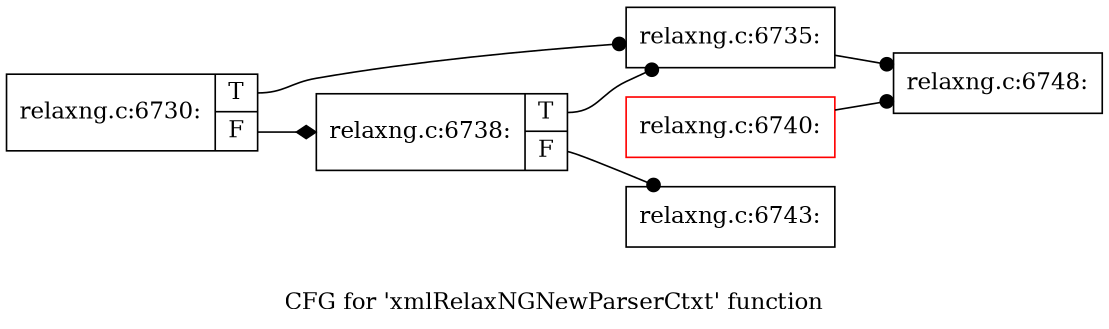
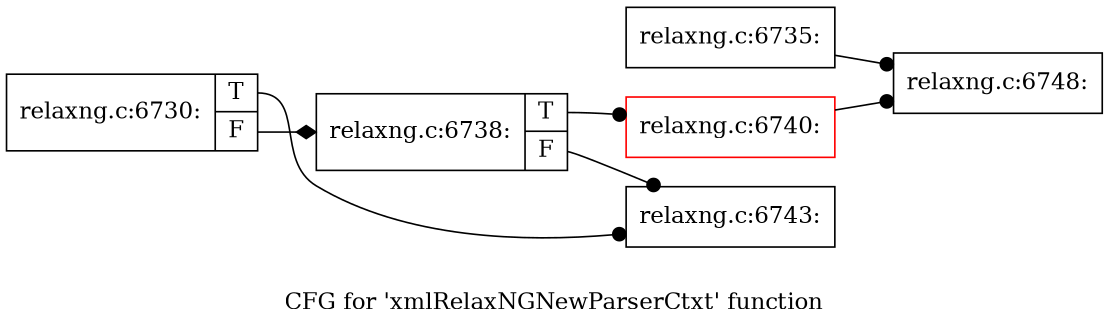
edge "relaxng.c:6730:" -> "relaxng.c:6735:": now "relaxng.c:6730:" -> "relaxng.c:6743:"
edge "relaxng.c:6738:" -> "relaxng.c:6735:": now "relaxng.c:6738:" -> "relaxng.c:6740:"
